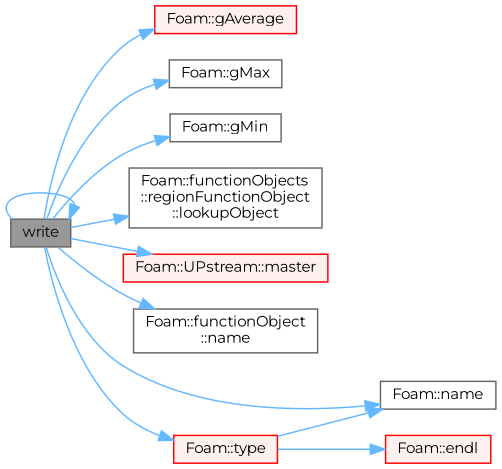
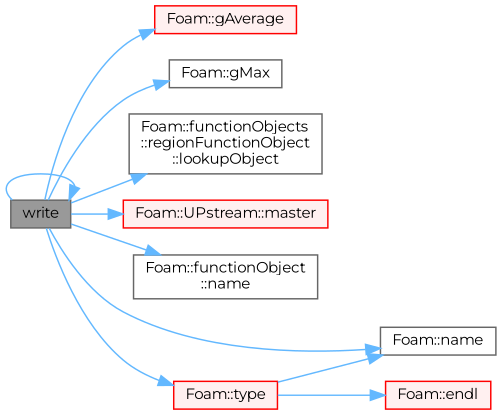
node "Foam::gMin": removed
